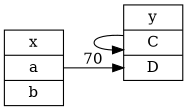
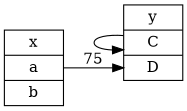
edge "x" -> "y": label "70" -> "75"
